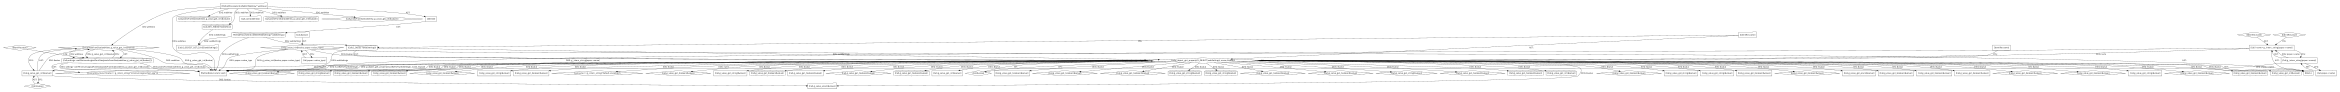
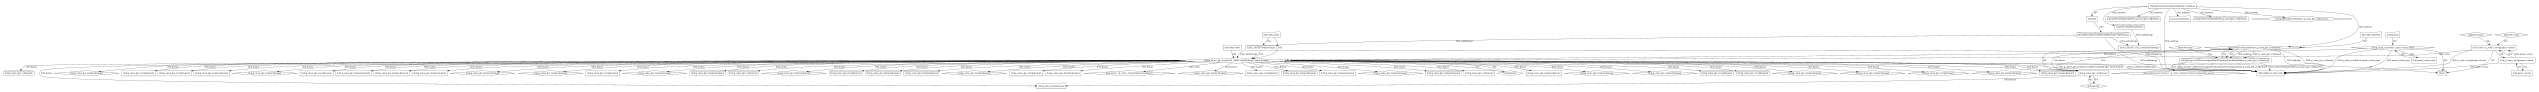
node "(Identifier,webView)": added
